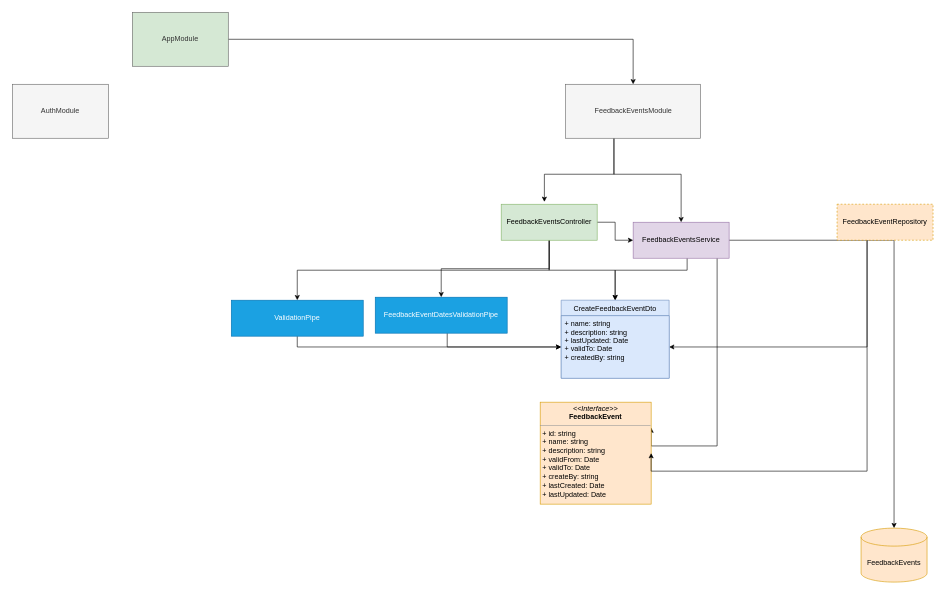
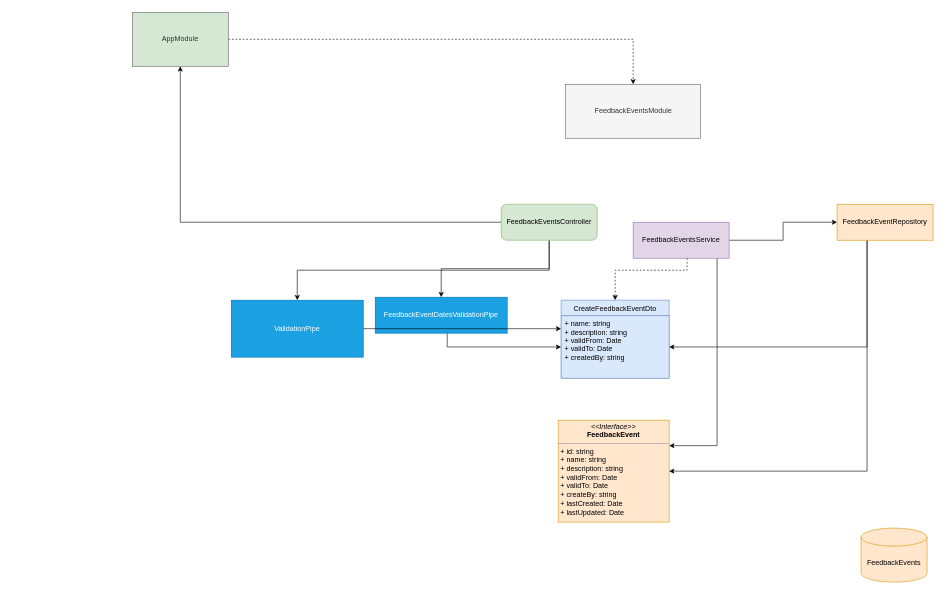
edge "AppModule" -> "FeedbackEventsModule": style solid -> dashed
node "AuthModule": removed
edge "FeedbackEventsModule" -> "FeedbackEventsService": removed
edge "FeedbackEventsModule" -> "FeedbackEventsController": removed
node "FeedbackEventsController": shape rectangle -> rounded rectangle
edge "FeedbackEventsController" -> "FeedbackEventsService": now "FeedbackEventsController" -> "AppModule"
node "FeedbackEventRepository": style dashed -> solid
edge "FeedbackEventsController" -> "CreateFeedbackEventDto": removed
edge "FeedbackEventsService" -> "CreateFeedbackEventDto": style solid -> dashed
node "ValidationPipe": size 132x36 -> 132x57
node "+ name: string + description: string + lastUpdated: Date + validTo: Date + createdBy: string": label "+ name: string + description: string + lastUpdated: Date + validTo: Date + createdBy: string" -> "+ name: string + description: string + validFrom: Date + validTo: Date + createdBy: string"
node "<<Interface>> FeedbackEvent + id: string + name: string + description: string + validFrom: Date + validTo: Date + createBy: string + lastCreated: Date + lastUpdated: Date": moved (596, 453) -> (614, 471)
edge "FeedbackEventsService" -> "FeedbackEvents": now "FeedbackEventsService" -> "FeedbackEventRepository"
